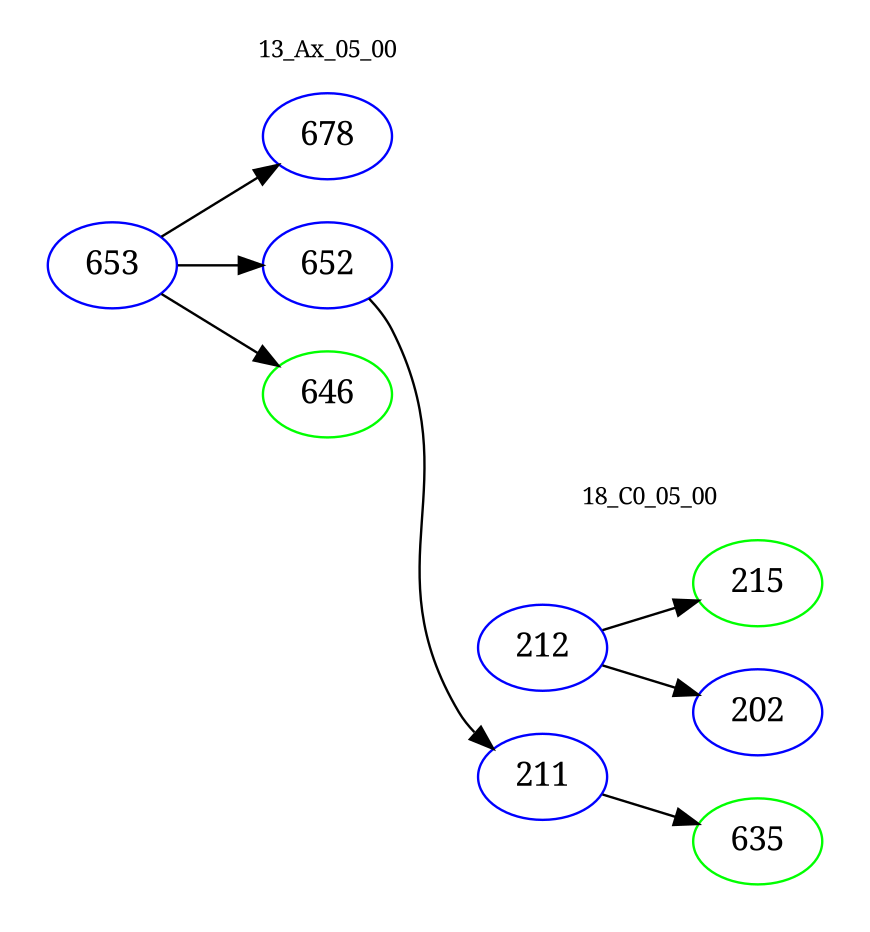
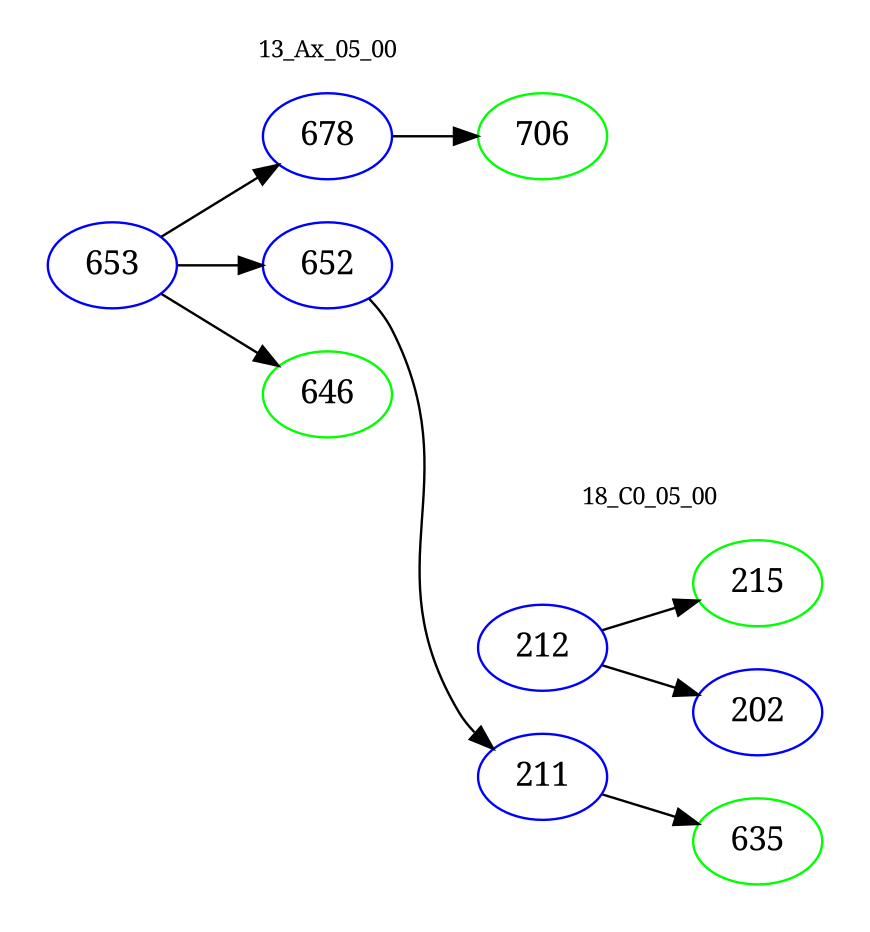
node "706": added
